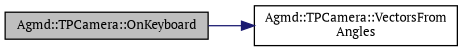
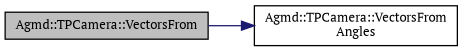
node "Agmd::TPCamera::OnKeyboard": label "Agmd::TPCamera::OnKeyboard" -> "Agmd::TPCamera::VectorsFrom"
